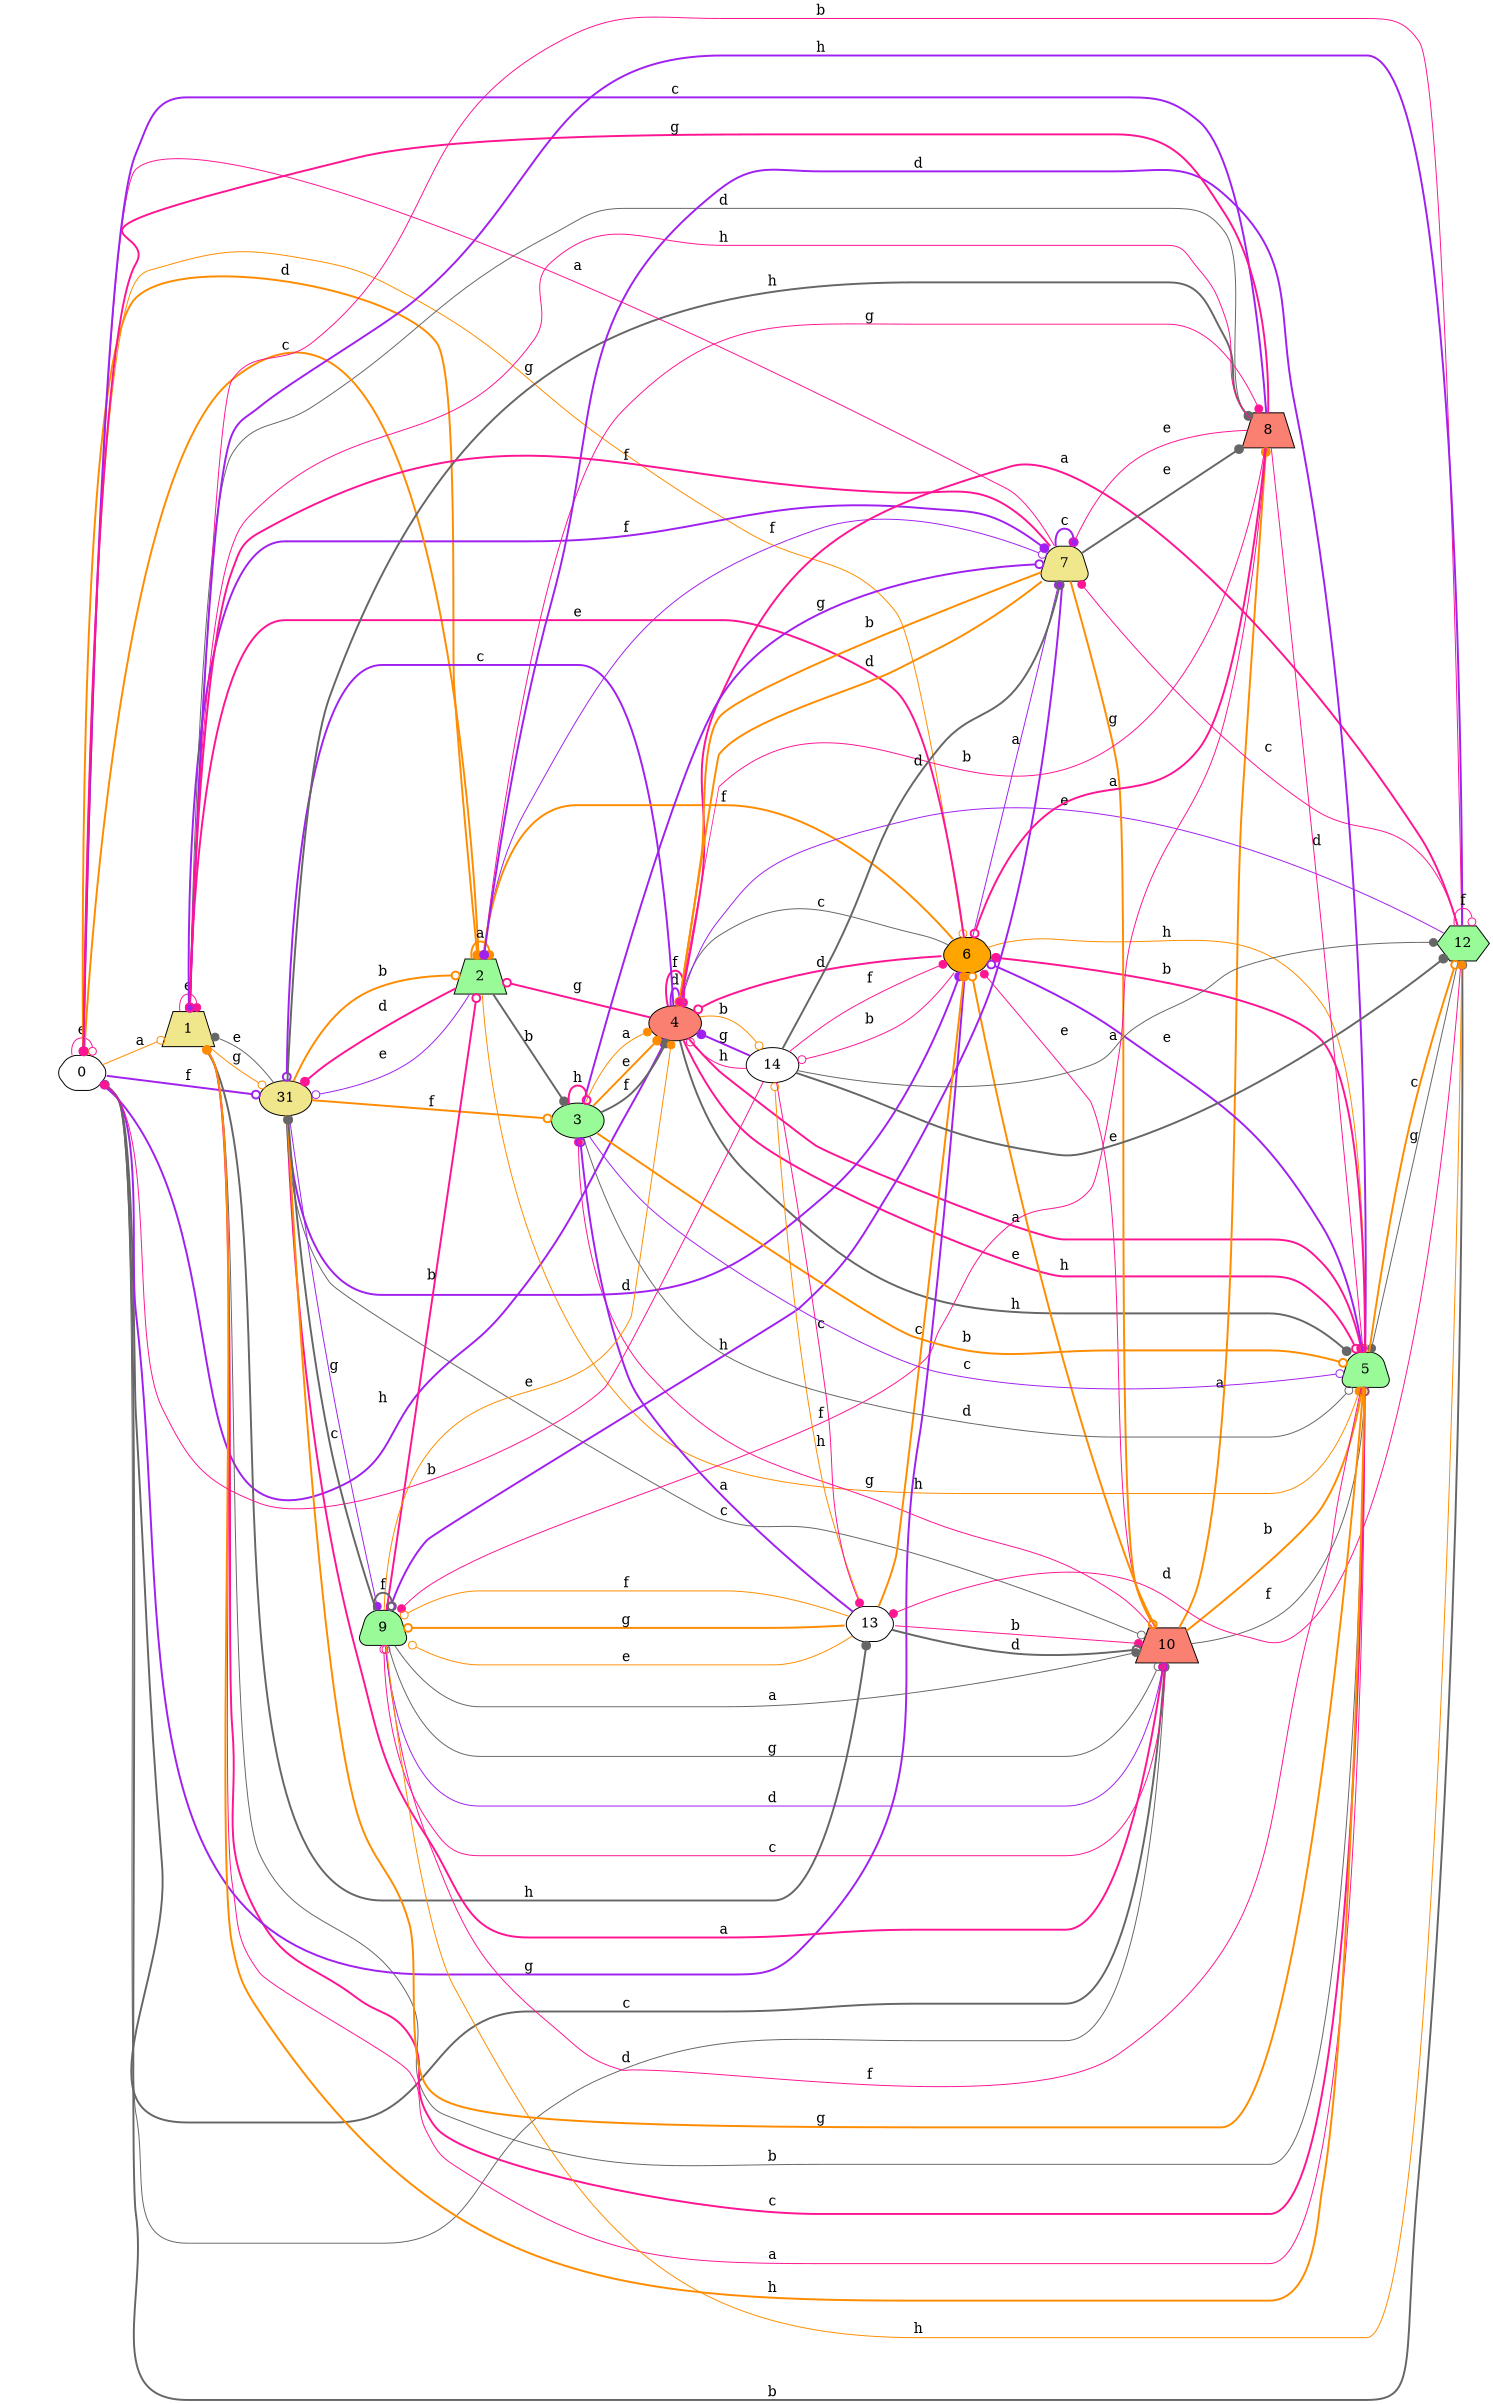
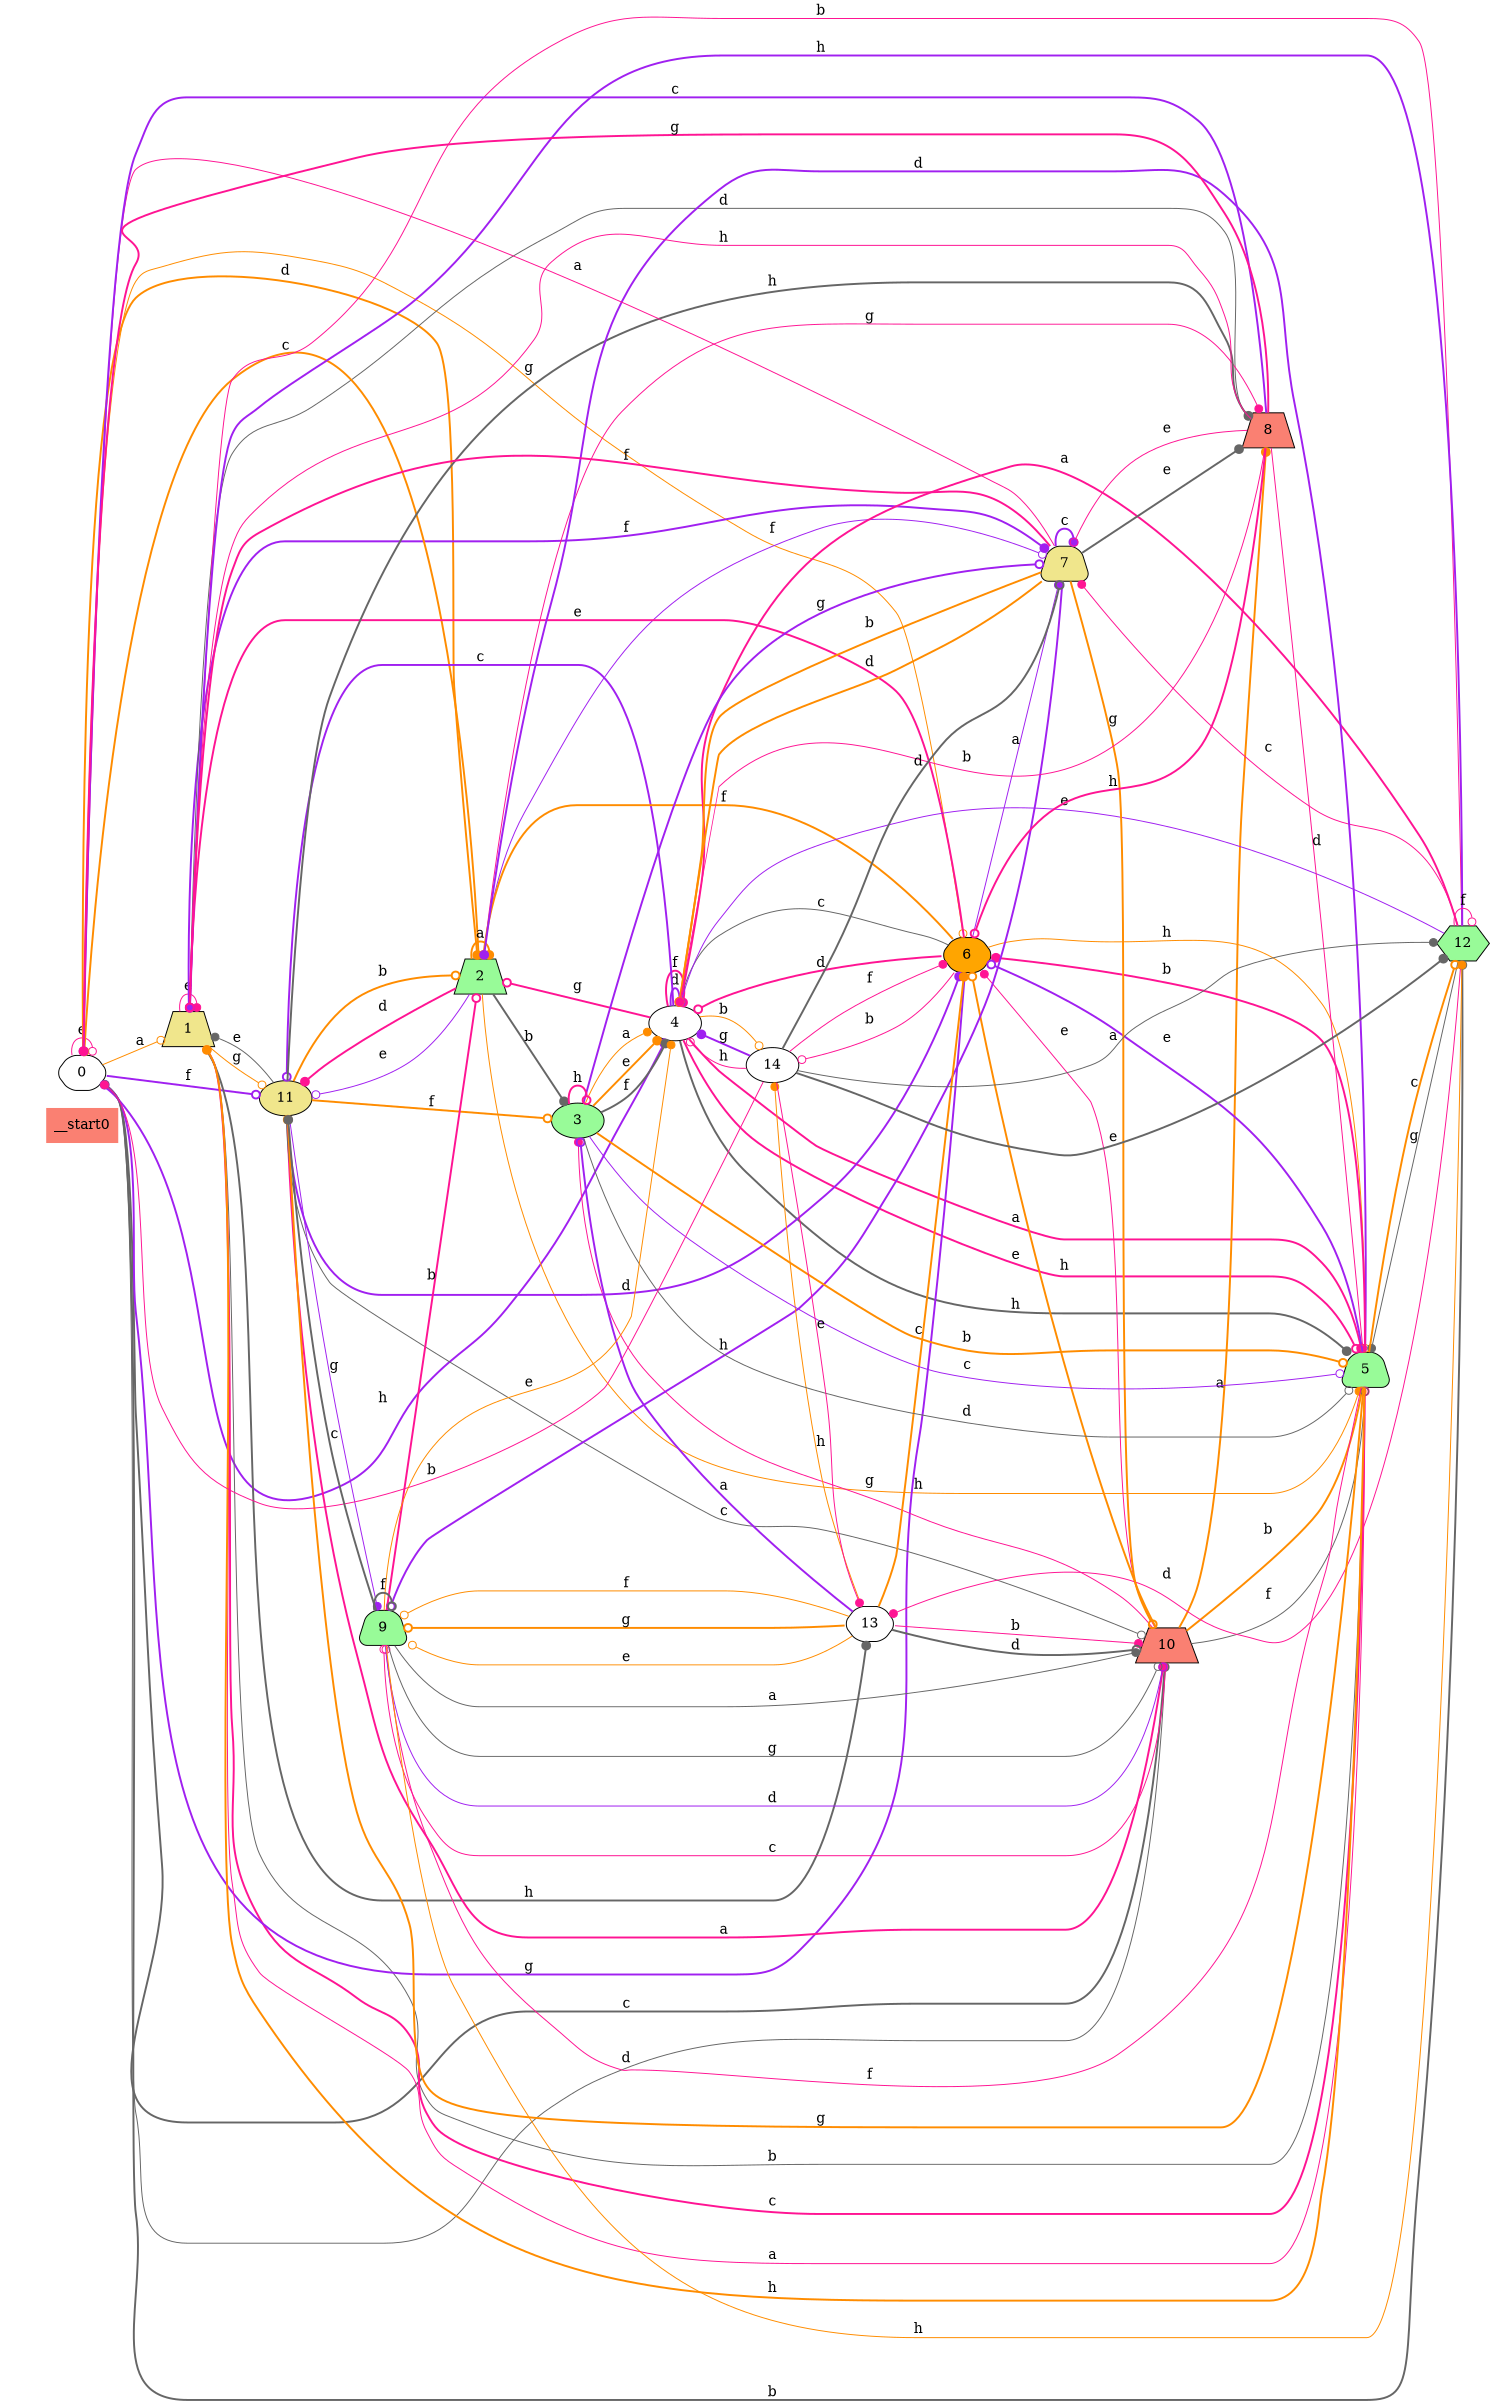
edge "8" -> "6": label "a" -> "h"
node "4": fillcolor salmon -> white
node "31": label "31" -> "11"
node "__start0": added
edge "8" -> "9": removed, label "f"
edge "14" -> "13": label "c" -> "e"
edge "13" -> "14": arrowhead odot -> dot
